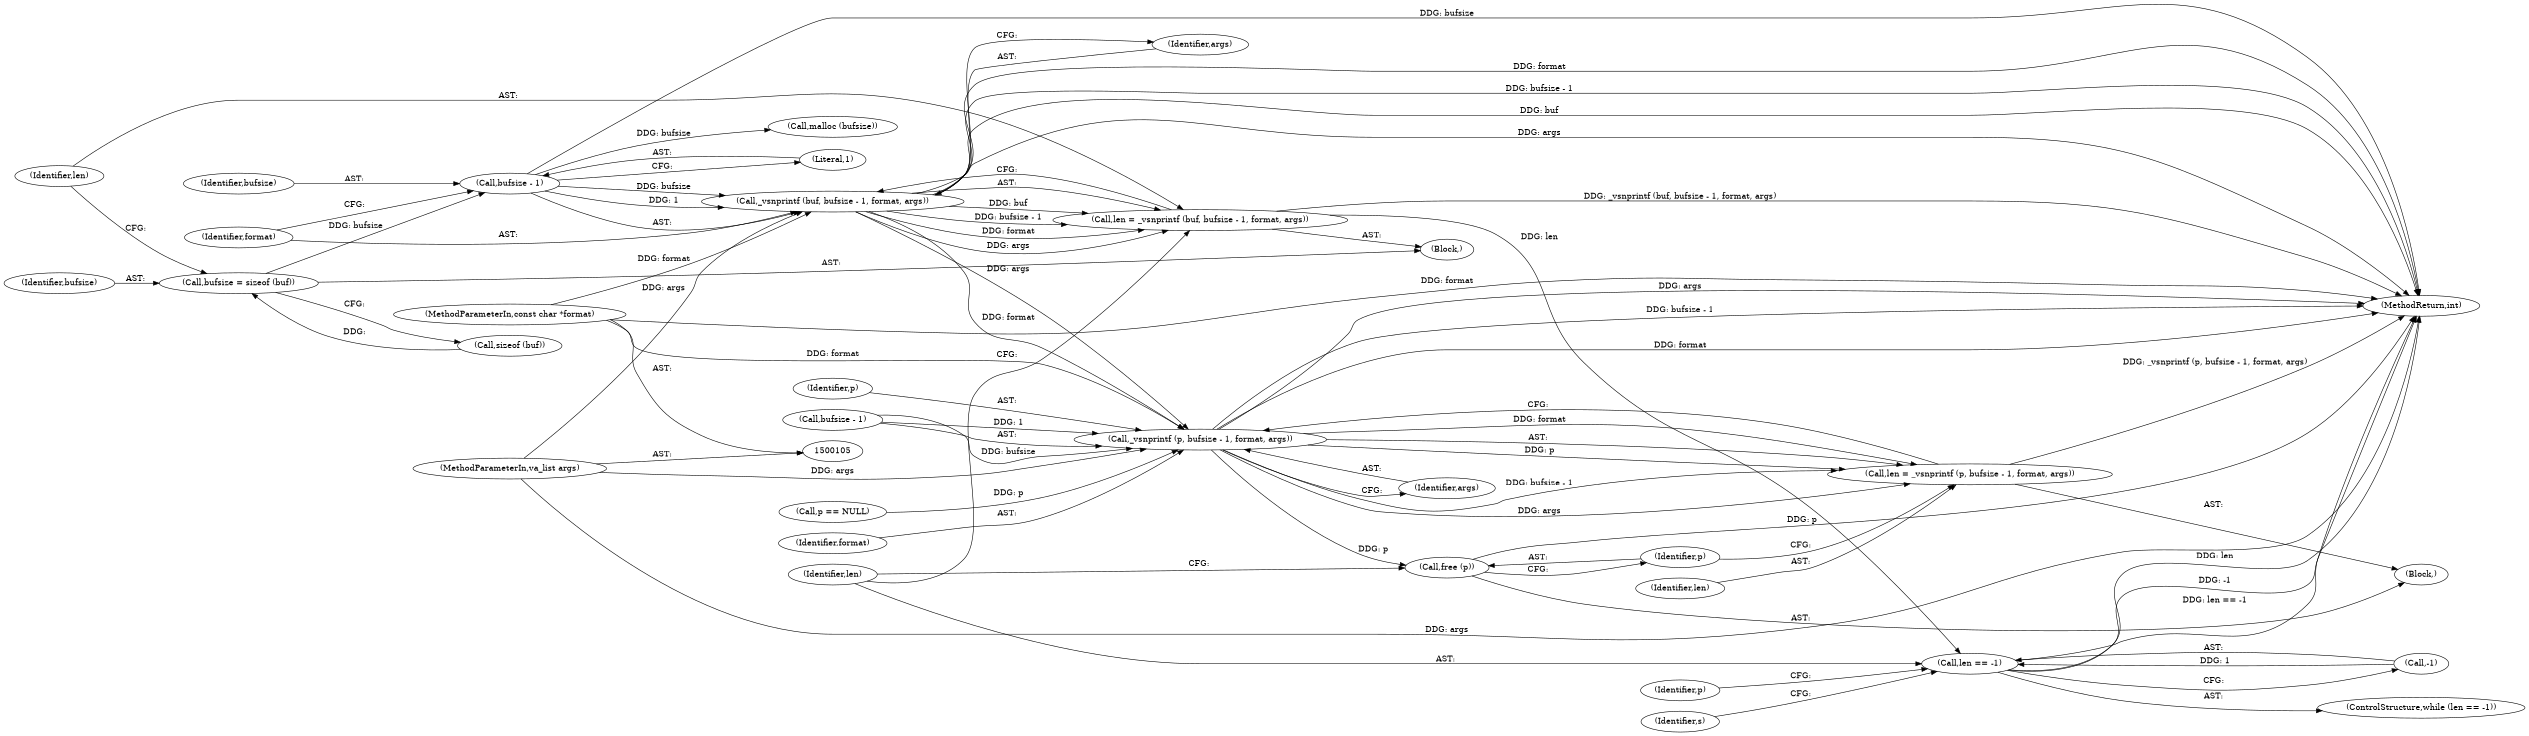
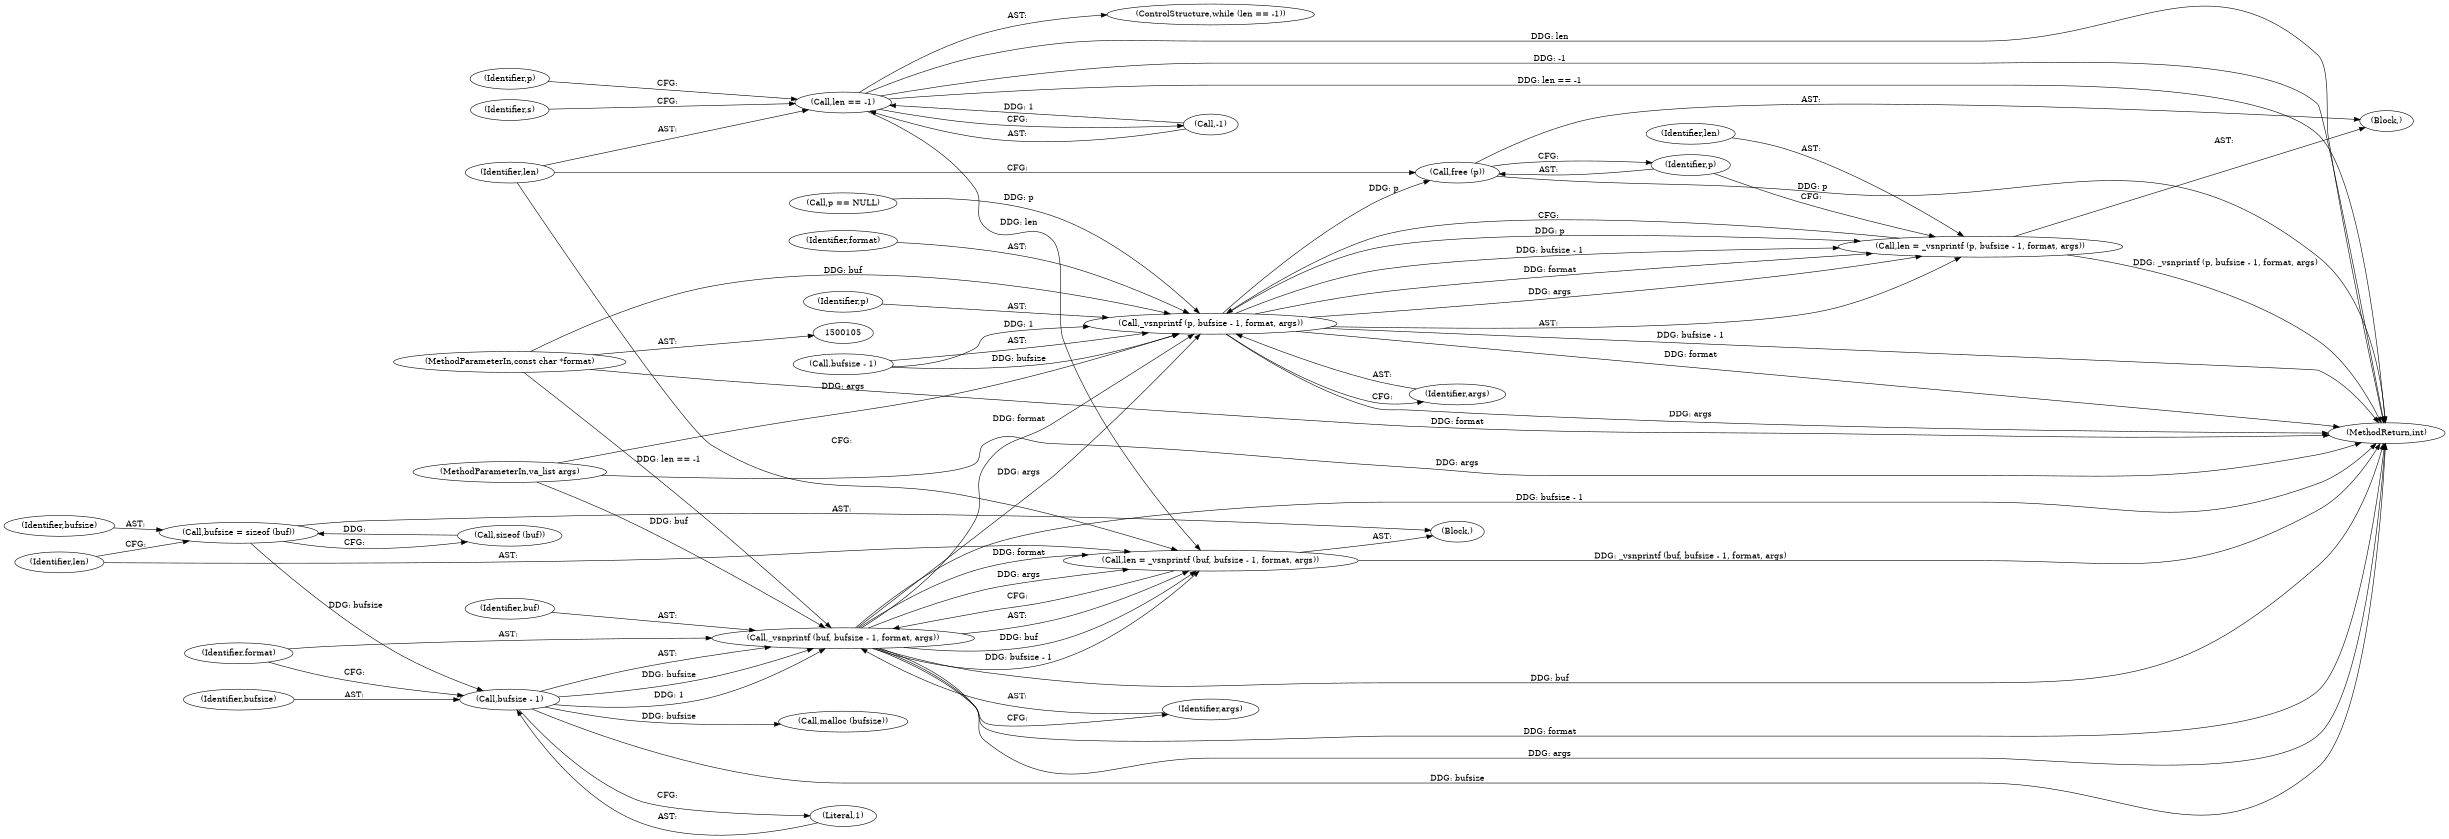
edge "(MethodParameterIn,const char *format)" -> "(Call,_vsnprintf (buf, bufsize - 1, format, args))": label "DDG: format" -> "DDG: len == -1"
edge "(MethodParameterIn,va_list args)" -> "(Call,_vsnprintf (buf, bufsize - 1, format, args))": label "DDG: args" -> "DDG: buf"
edge "(MethodParameterIn,const char *format)" -> "(Call,_vsnprintf (p, bufsize - 1, format, args))": label "DDG: format" -> "DDG: buf"
edge "(Call,len = _vsnprintf (buf, bufsize - 1, format, args))" -> "(Call,len == -1)": reversed
edge "(MethodParameterIn,va_list args)" -> "1500105": removed, label "AST:"
node "(Identifier,buf)": added
